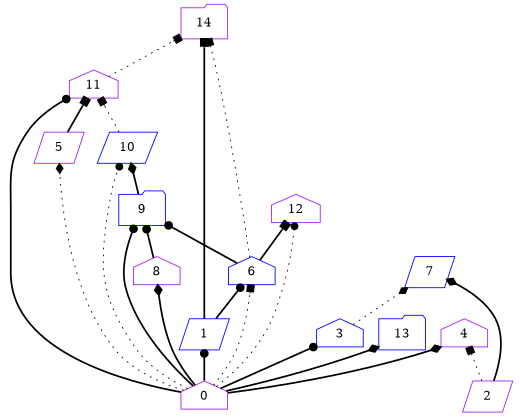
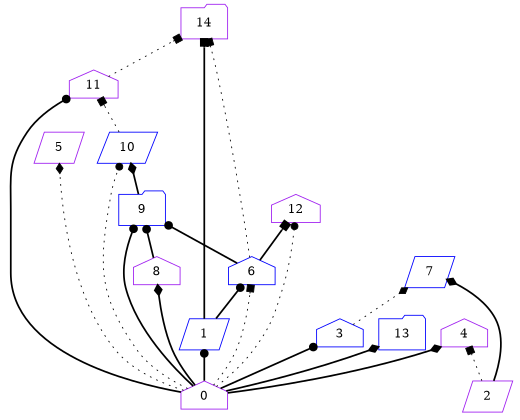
edge "5" -> "11": removed
